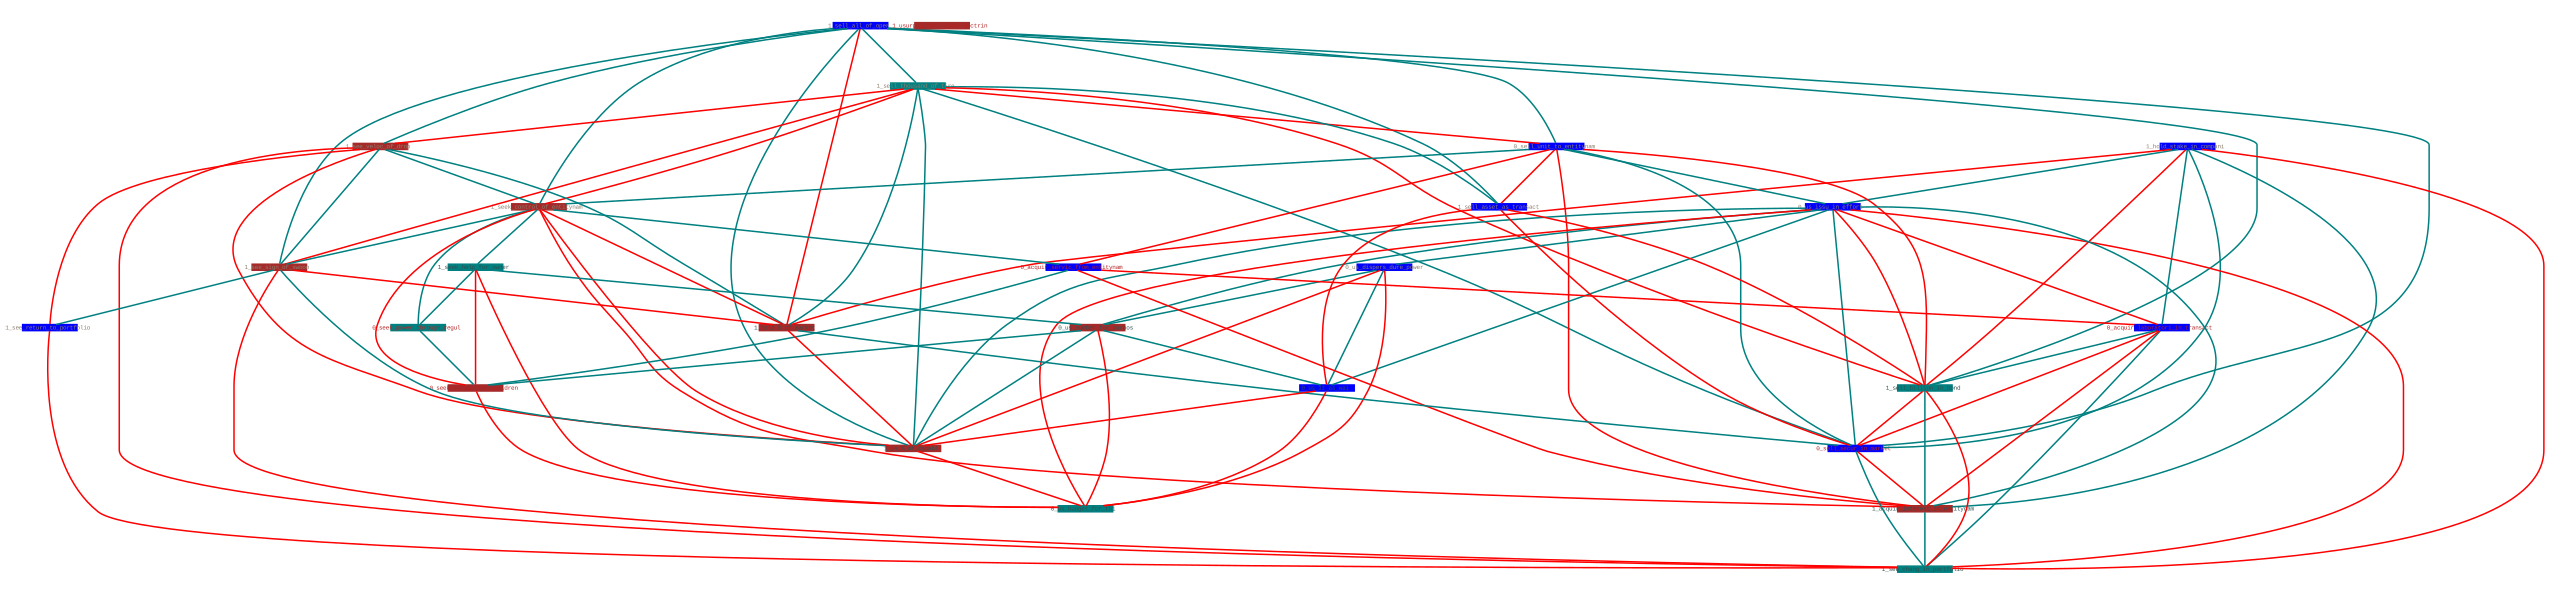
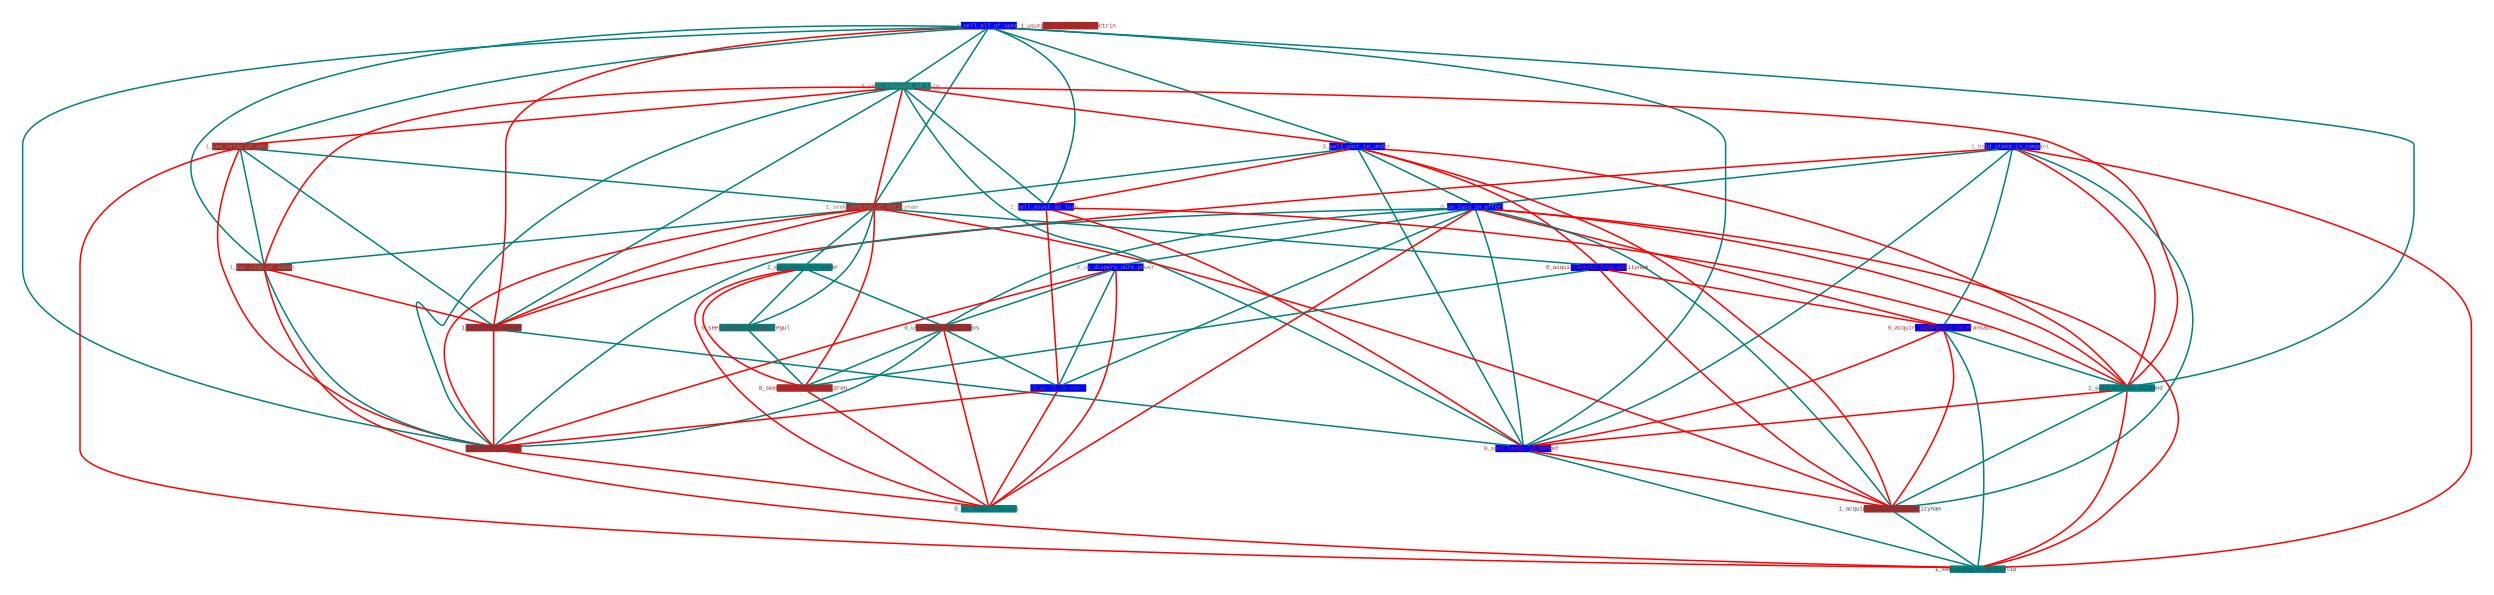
node "0_sell_unit_to_entitynam": label "0_sell_unit_to_entitynam" -> "0_sell_unit_to_under"
node "1_sell_asset_as_transact": label "1_sell_asset_as_transact" -> "1_sell_asset_as_loan"
node "1_see_return_to_portfolio": removed
